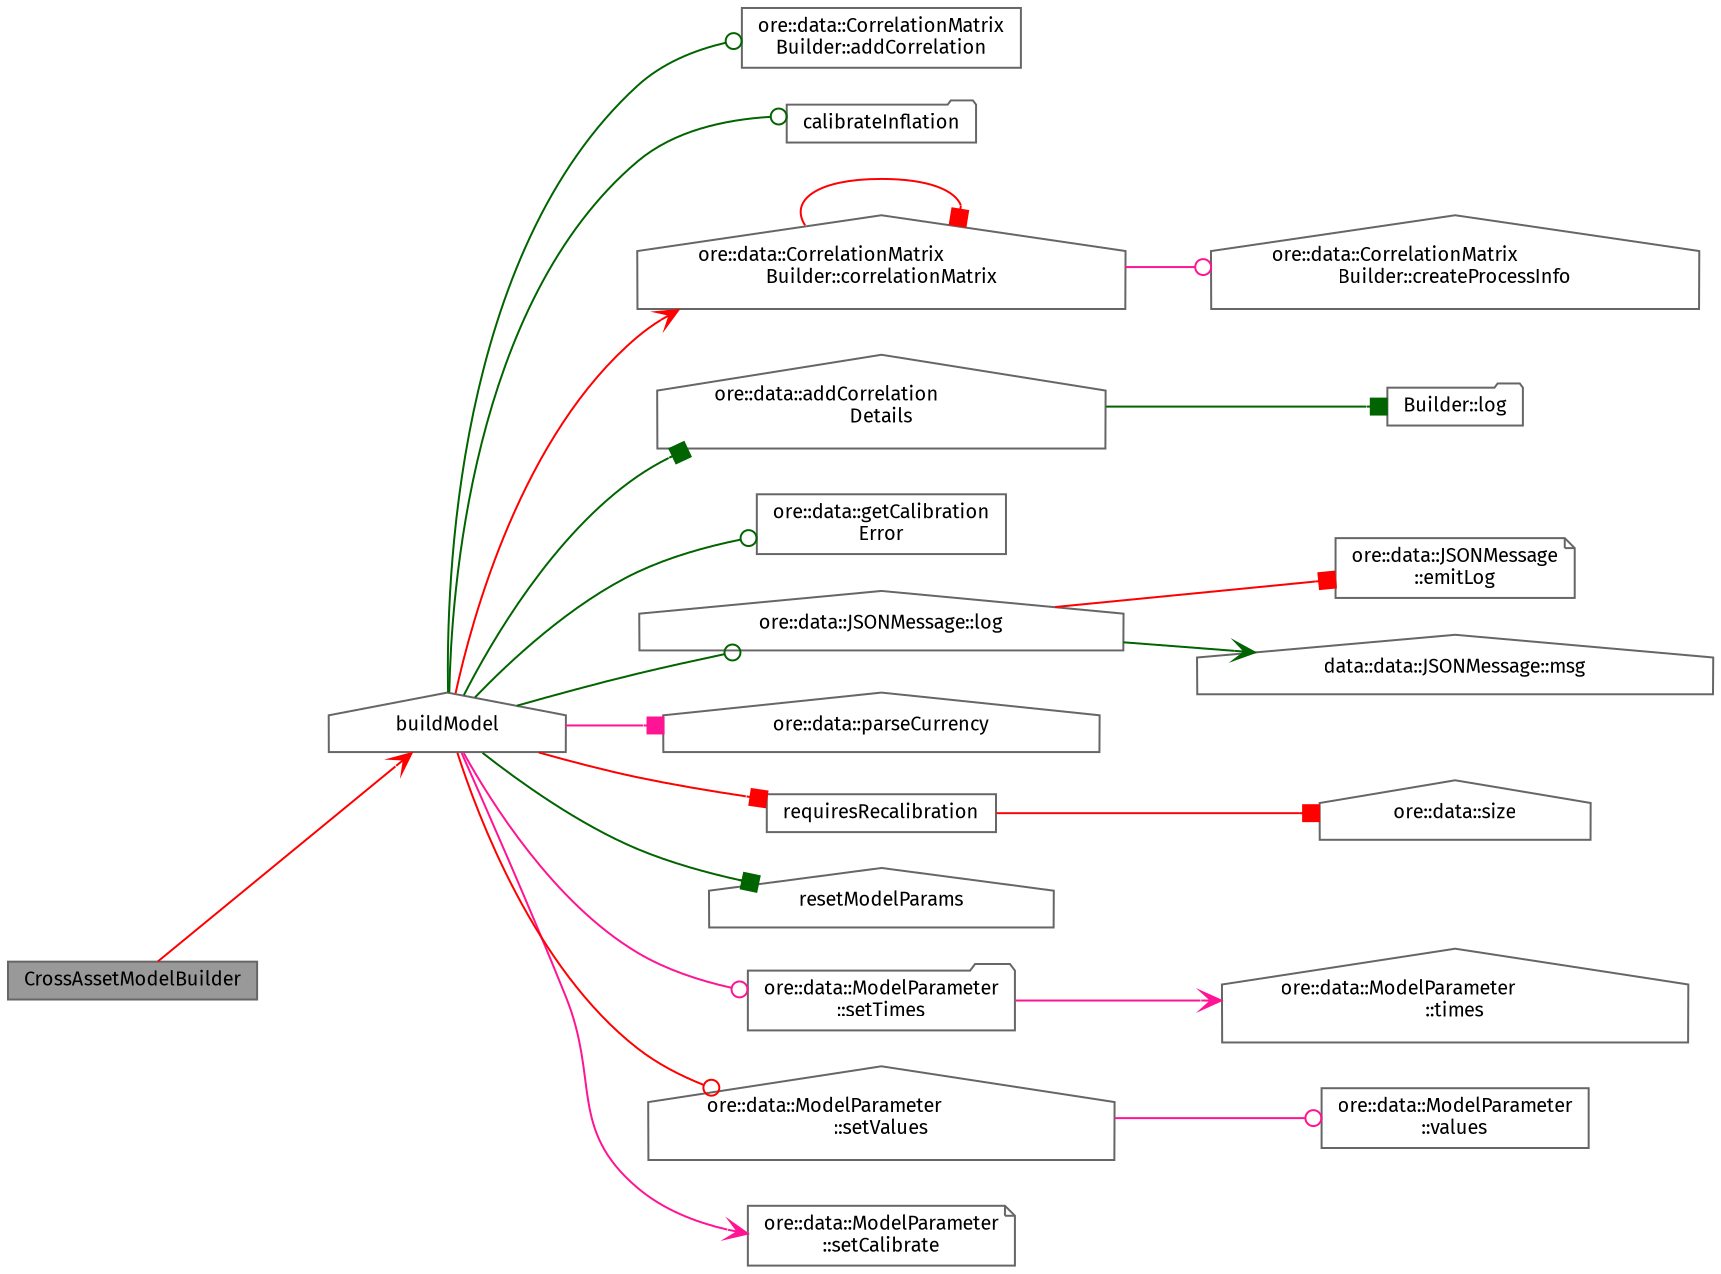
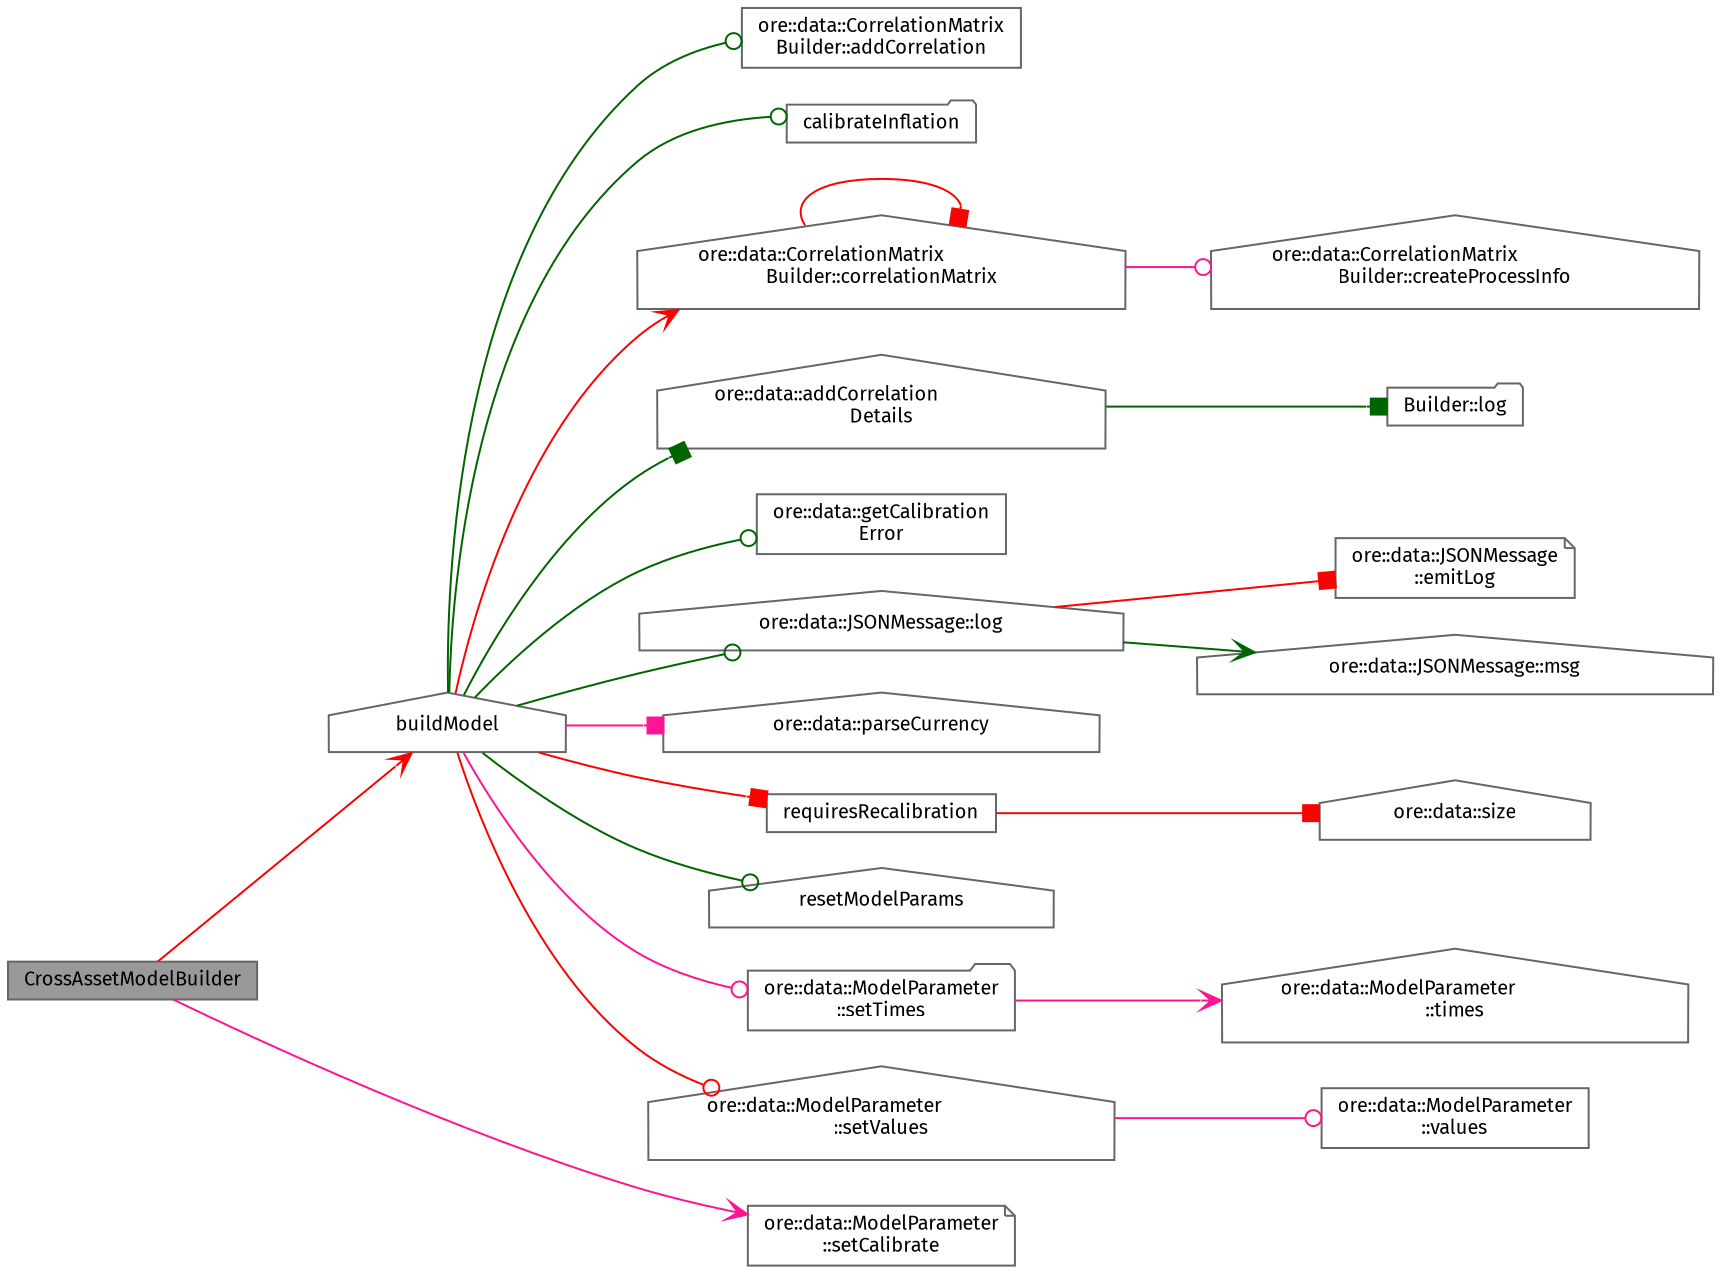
node "data::data::JSONMessage::msg": label "data::data::JSONMessage::msg" -> "ore::data::JSONMessage::msg"
edge "buildModel" -> "resetModelParams": arrowhead box -> odot
edge "buildModel" -> "ore::data::ModelParameter ::setCalibrate": now "CrossAssetModelBuilder" -> "ore::data::ModelParameter ::setCalibrate"
